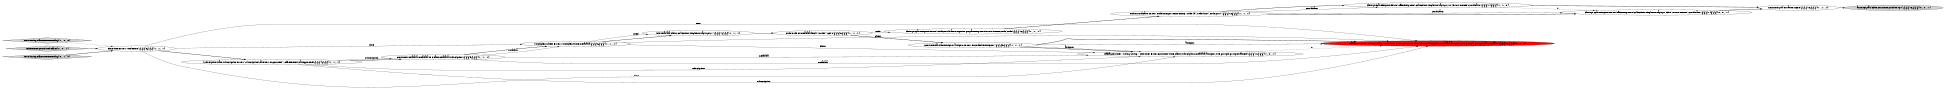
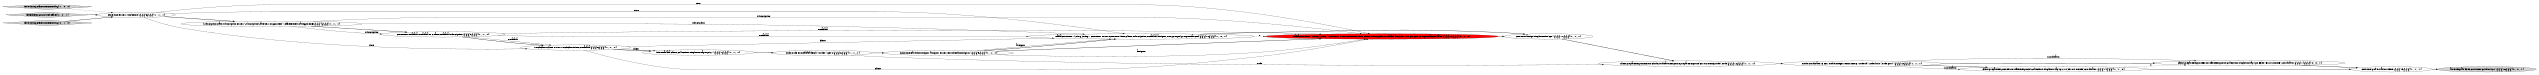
node "consumer.assign(singletonList(tp0))@@@11@@@['1', '1', '1']": added
